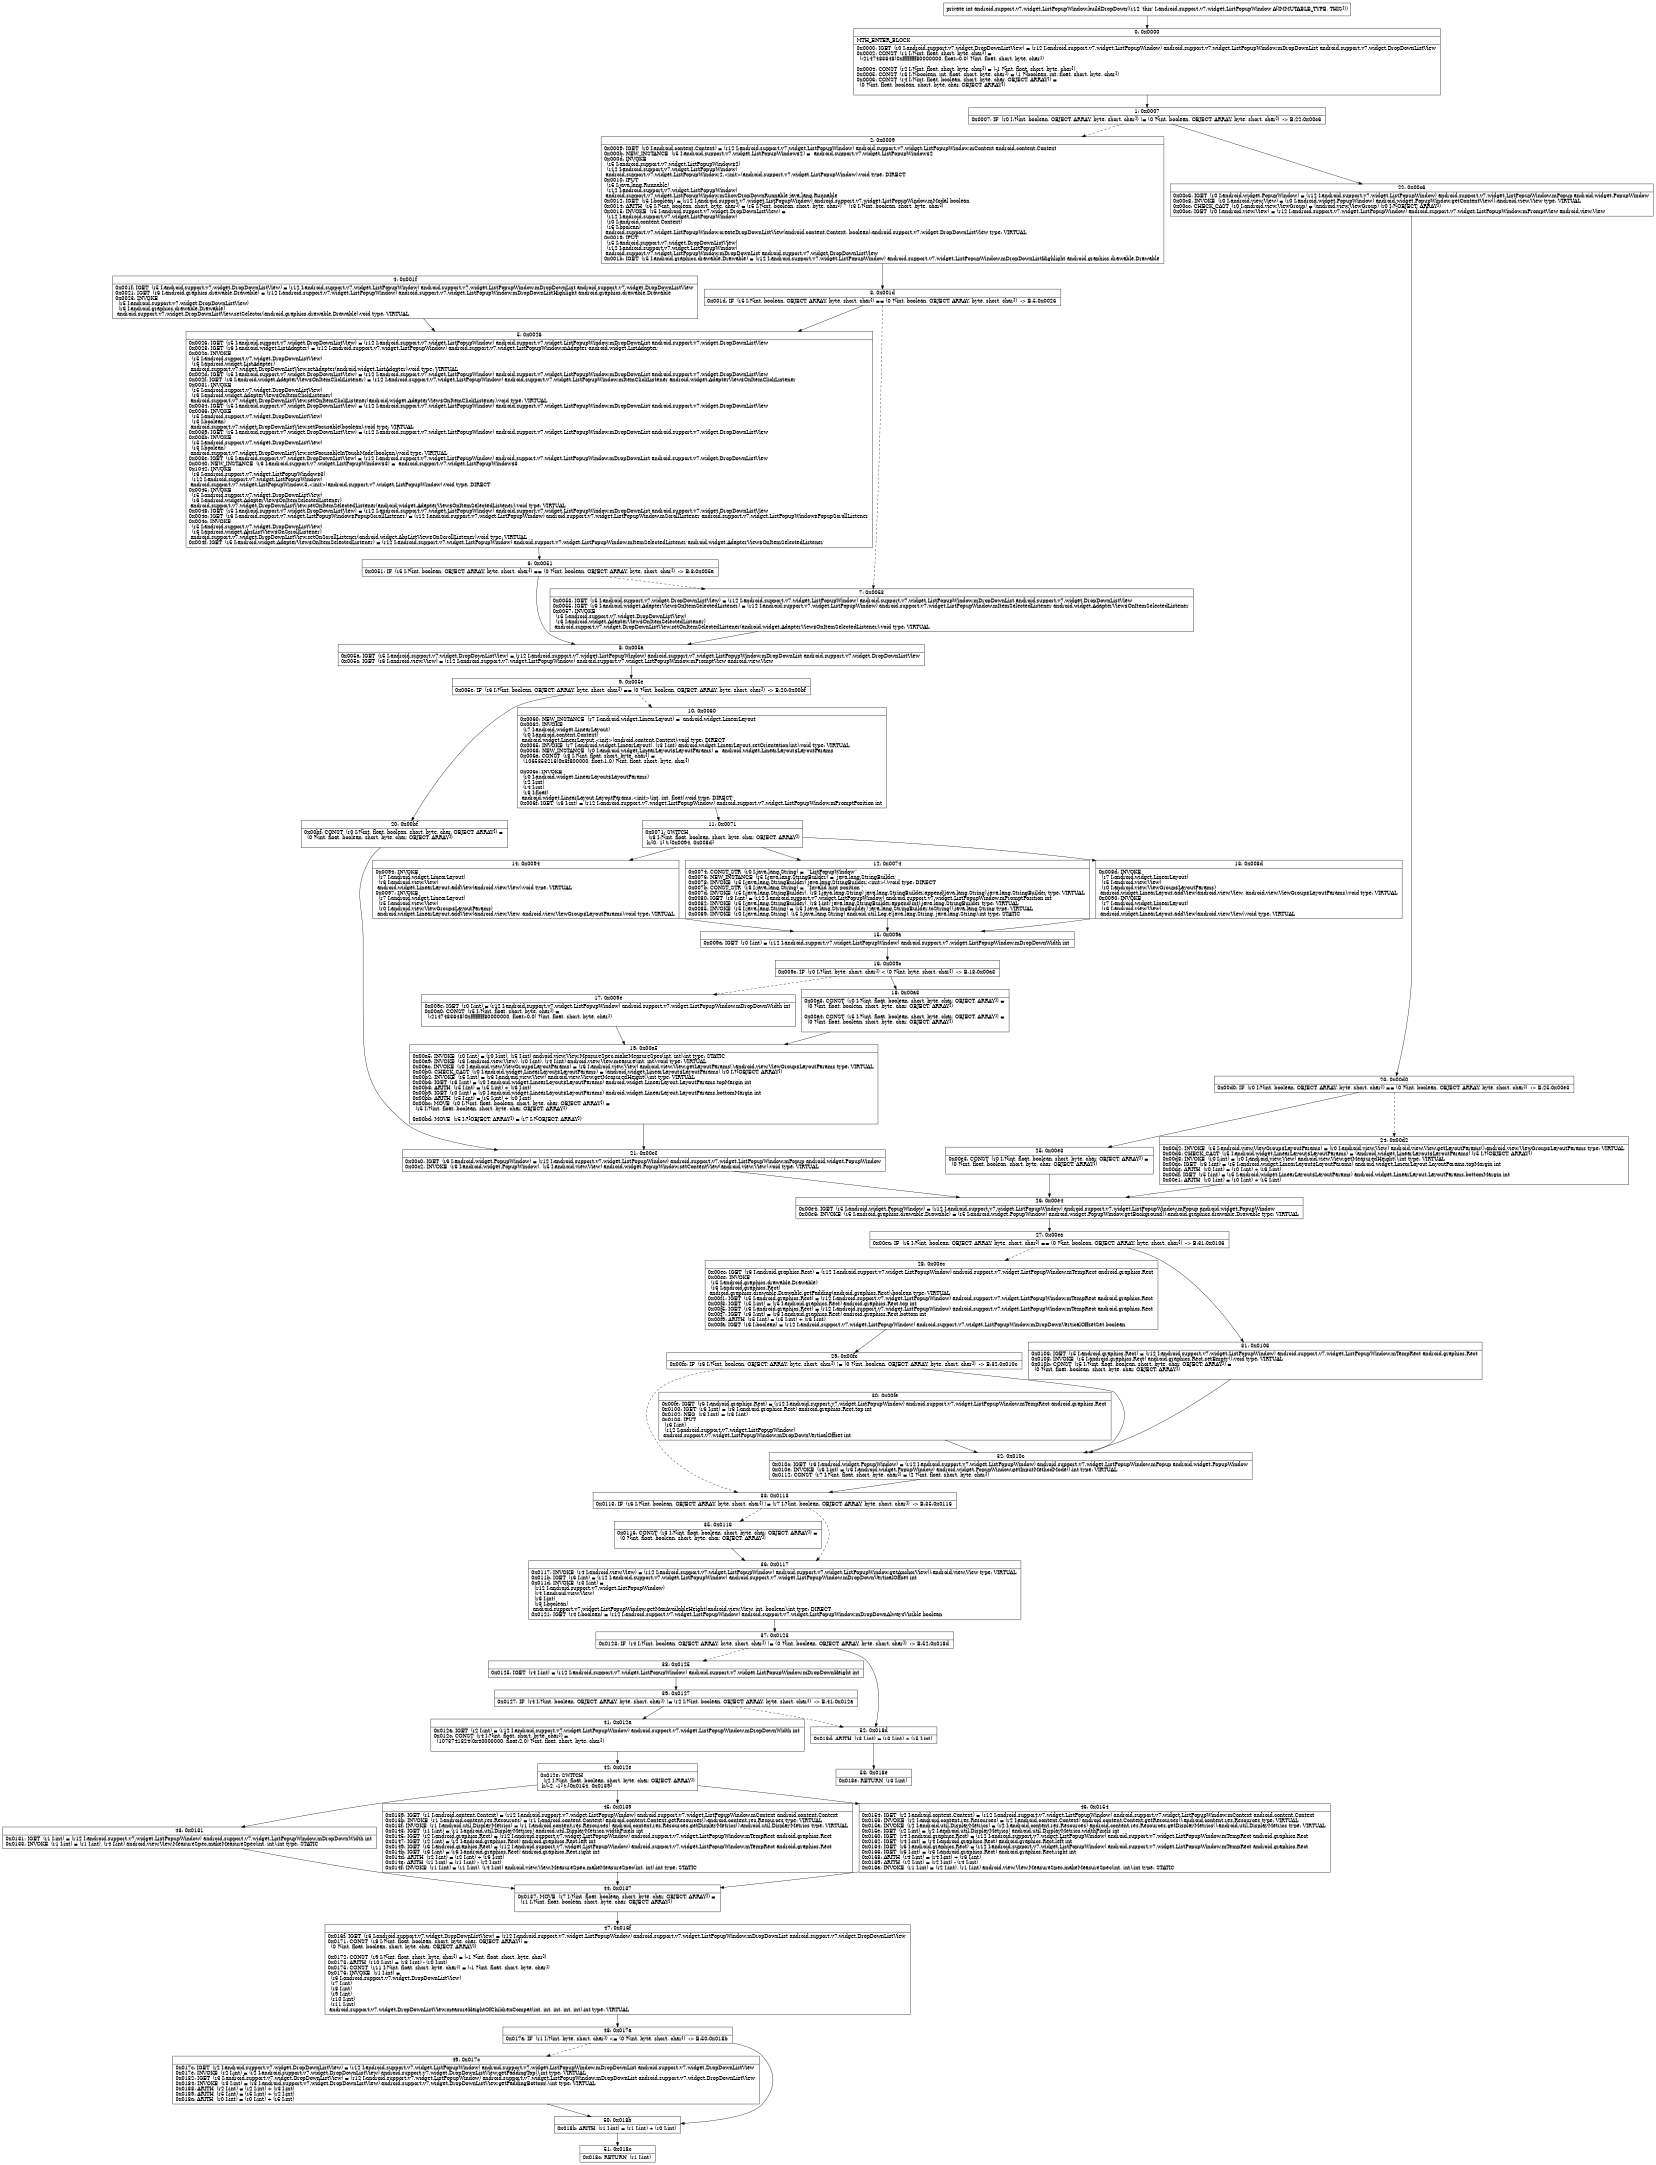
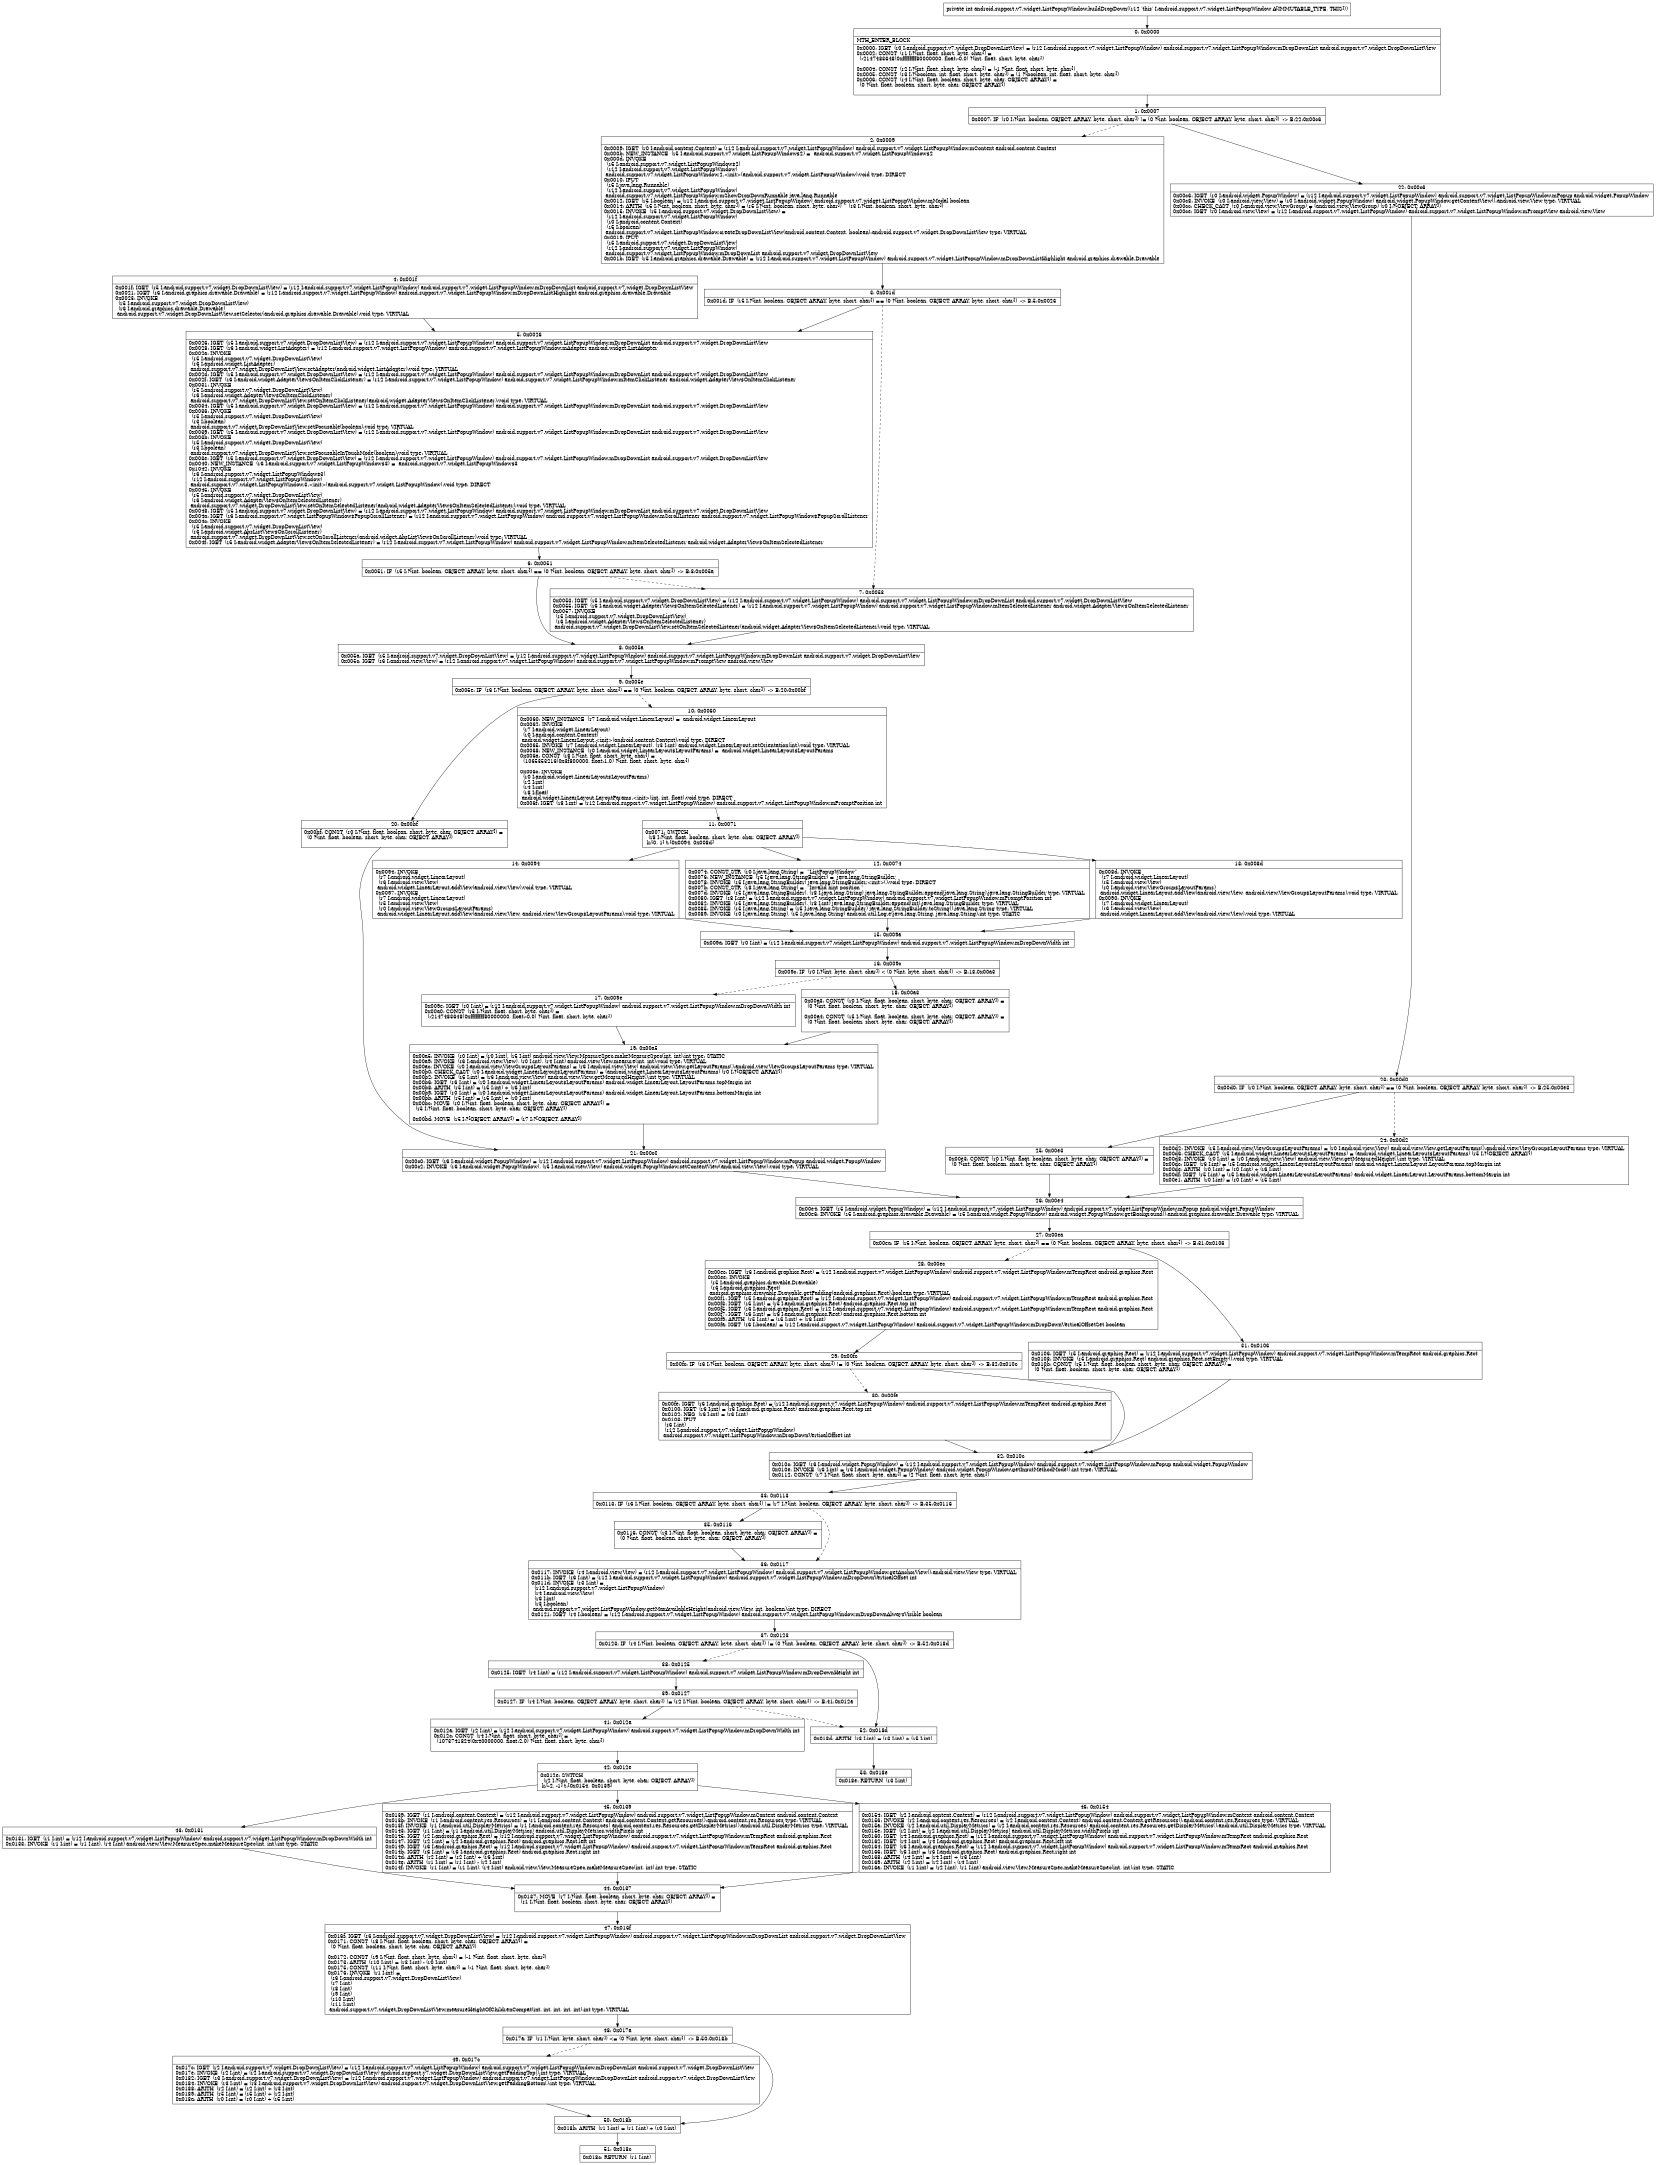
edge "29: 0x00fc" -> "33: 0x0113": now "29: 0x00fc" -> "30: 0x00fe"
edge "33: 0x0113" -> "35: 0x0116": style dashed -> solid
